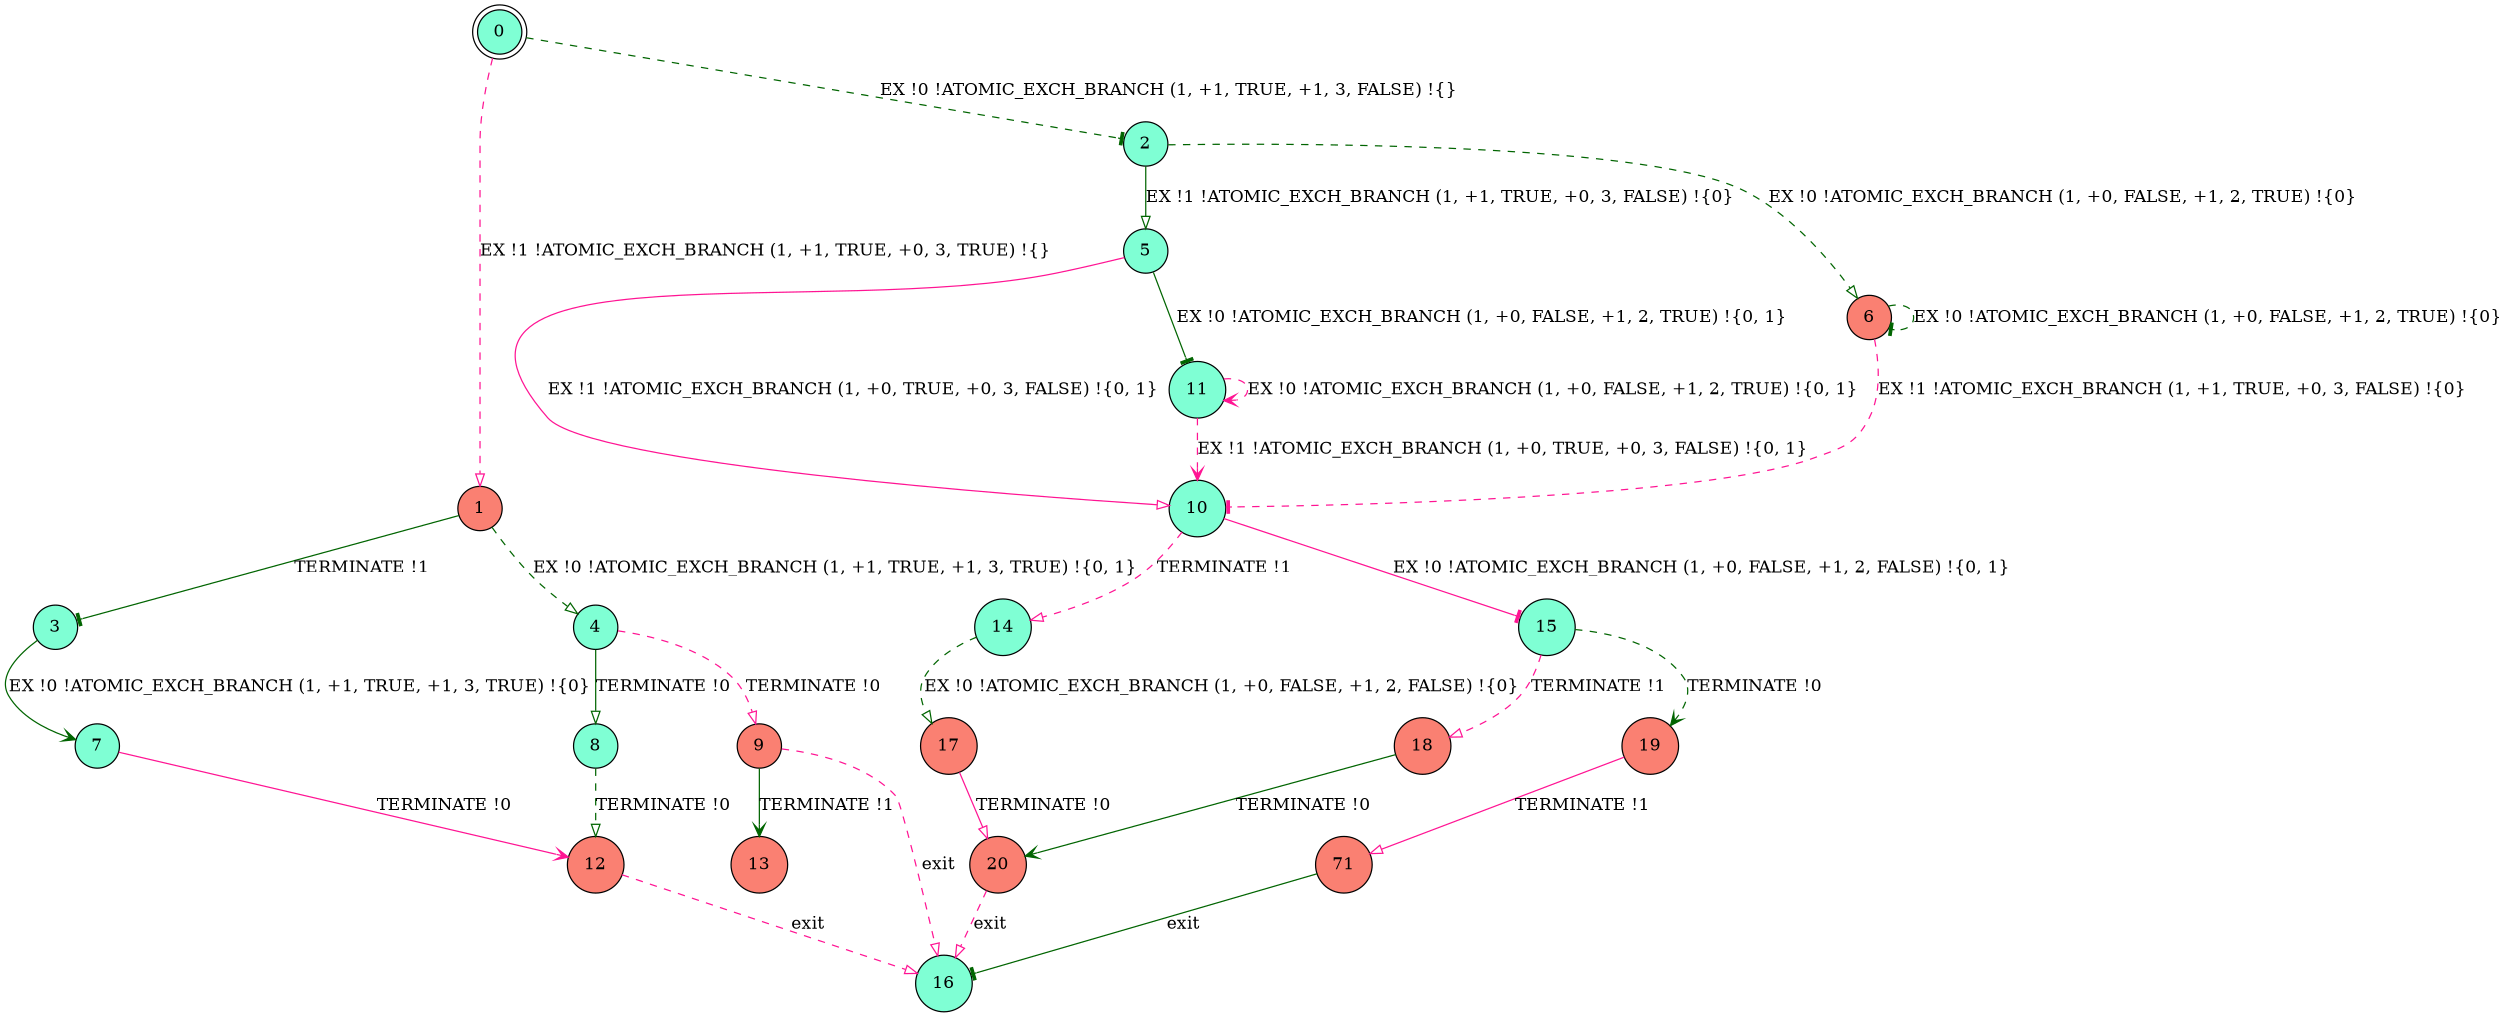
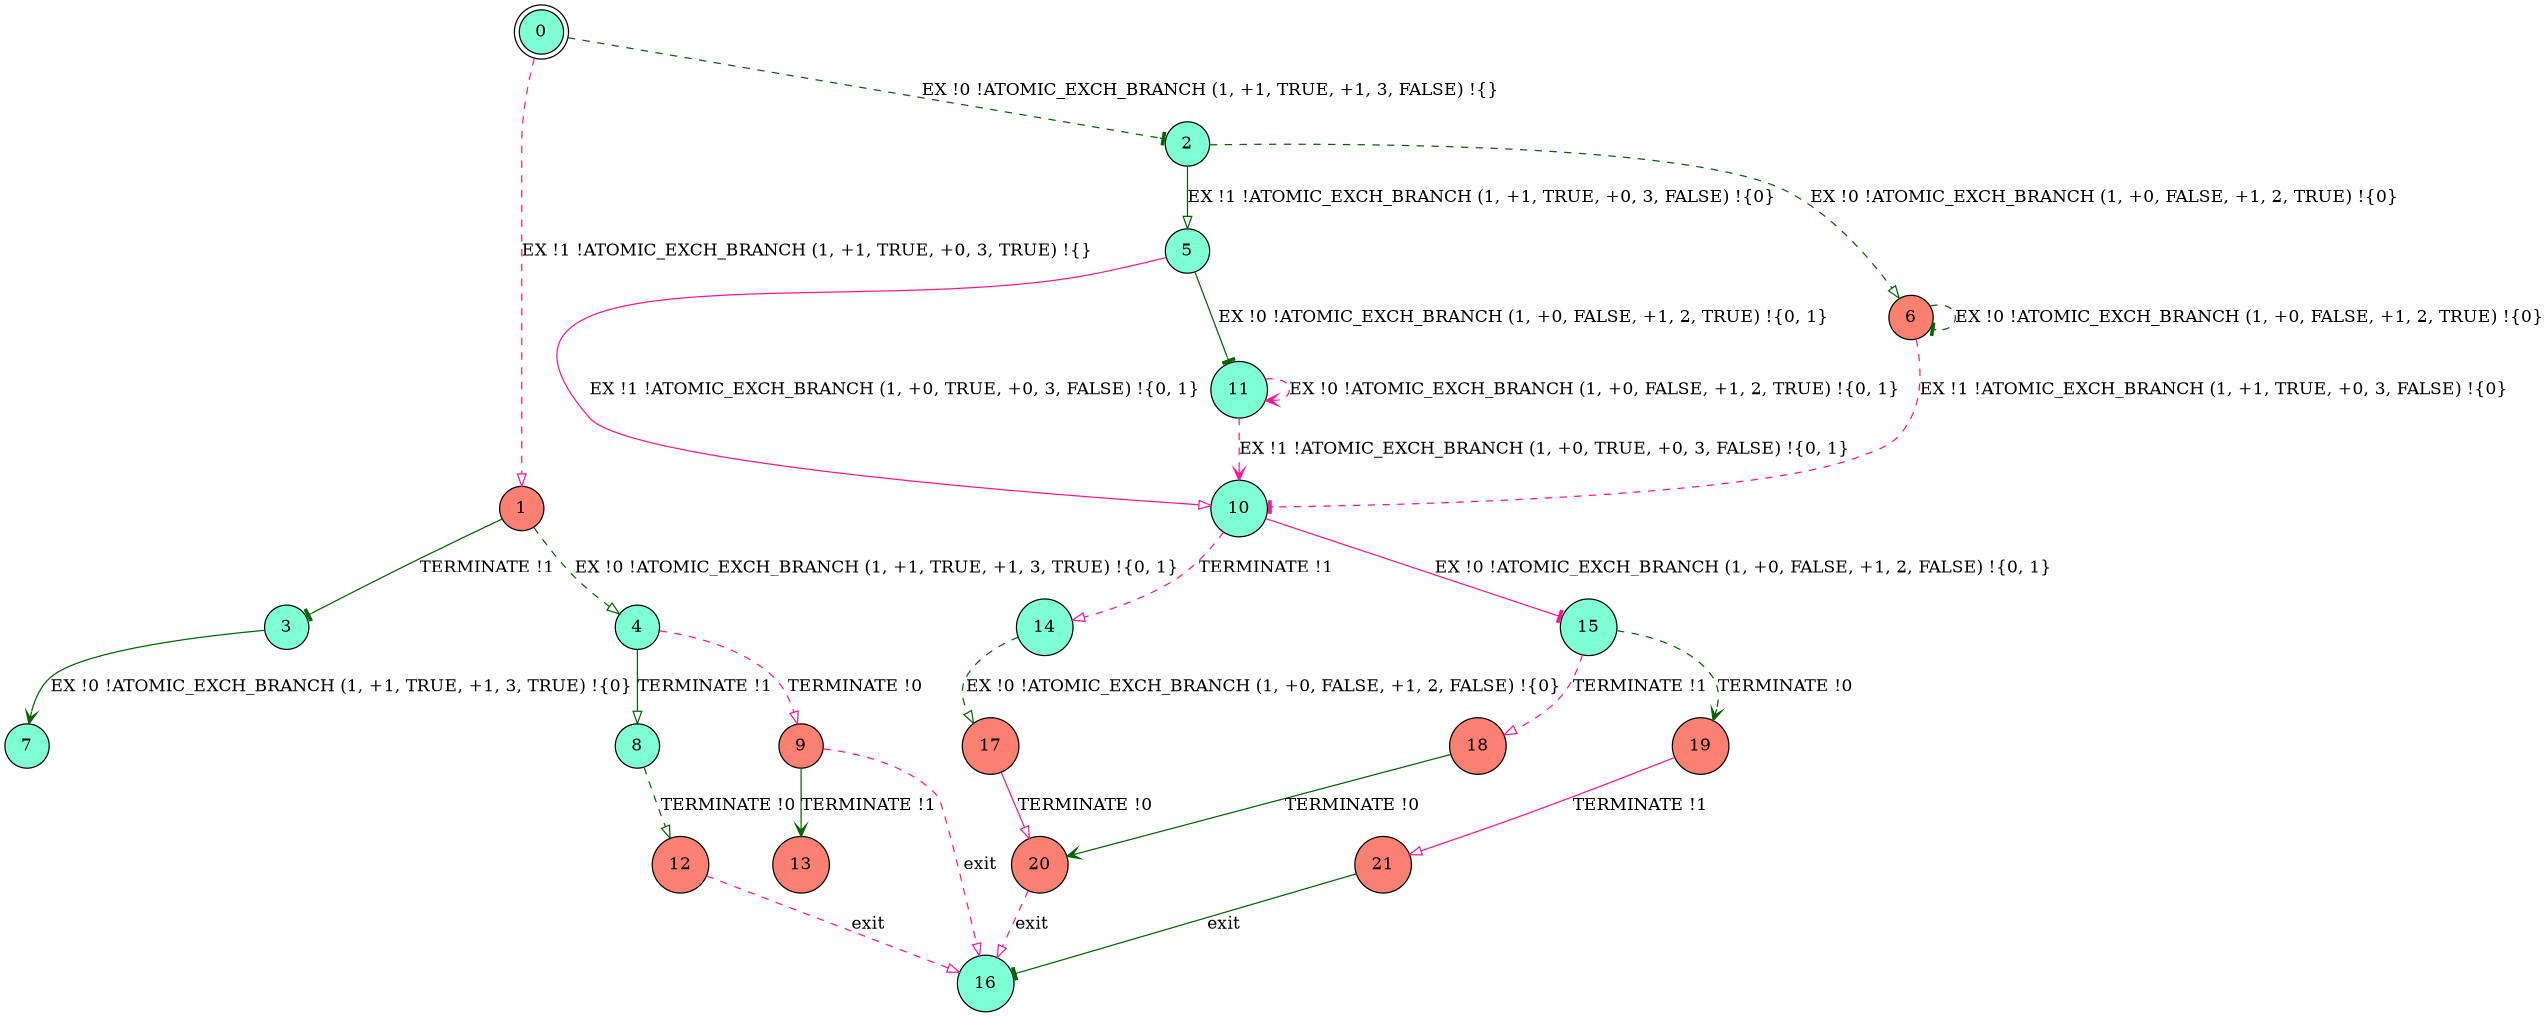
edge "4" -> "8": label "TERMINATE !0" -> "TERMINATE !1"
edge "7" -> "12": removed, label "TERMINATE !0"
node "71": label "71" -> "21"
